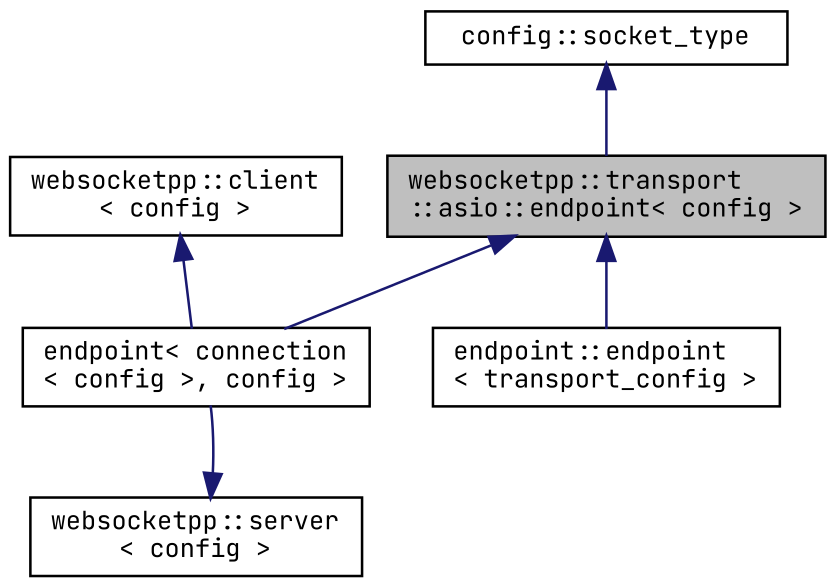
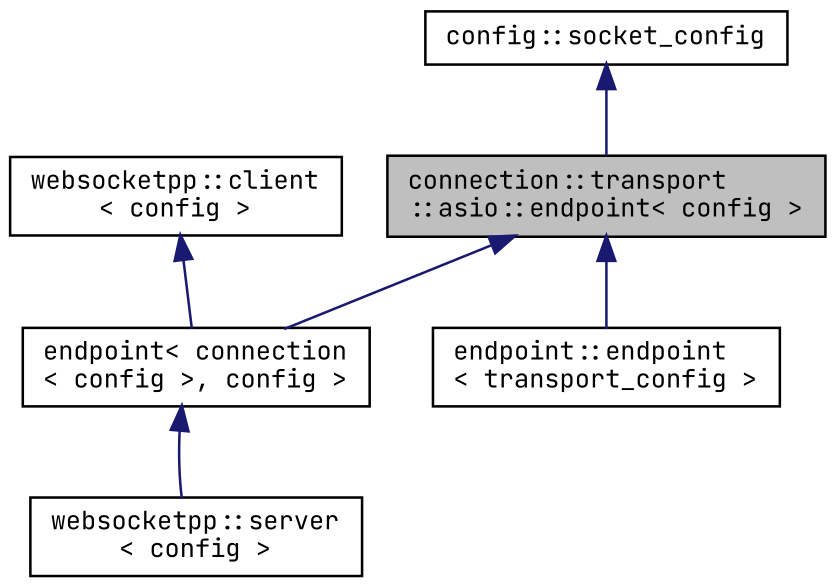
node "config::socket_type": label "config::socket_type" -> "config::socket_config"
node "websocketpp::transport ::asio::endpoint< config >": label "websocketpp::transport ::asio::endpoint< config >" -> "connection::transport ::asio::endpoint< config >"
edge "endpoint< connection < config >, config >" -> "websocketpp::server < config >": reversed
